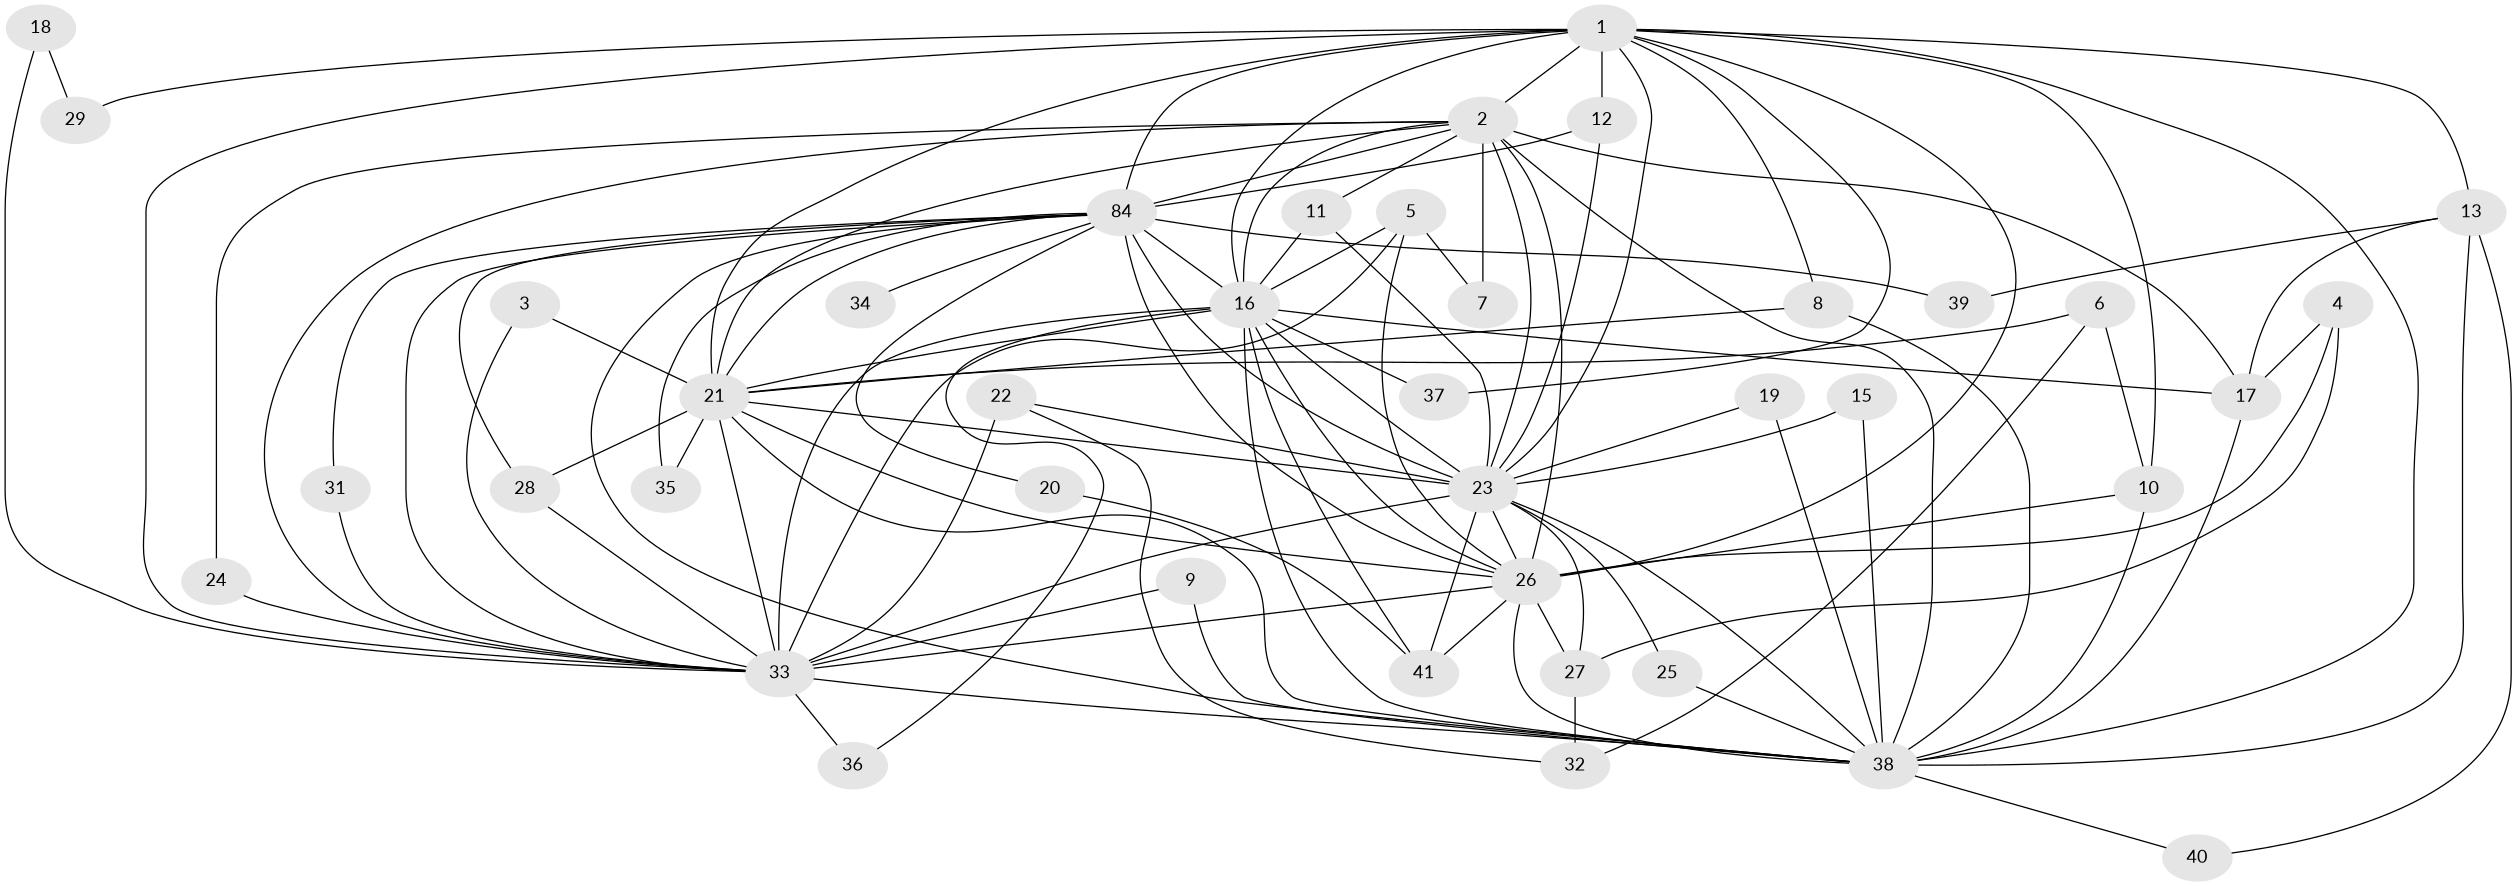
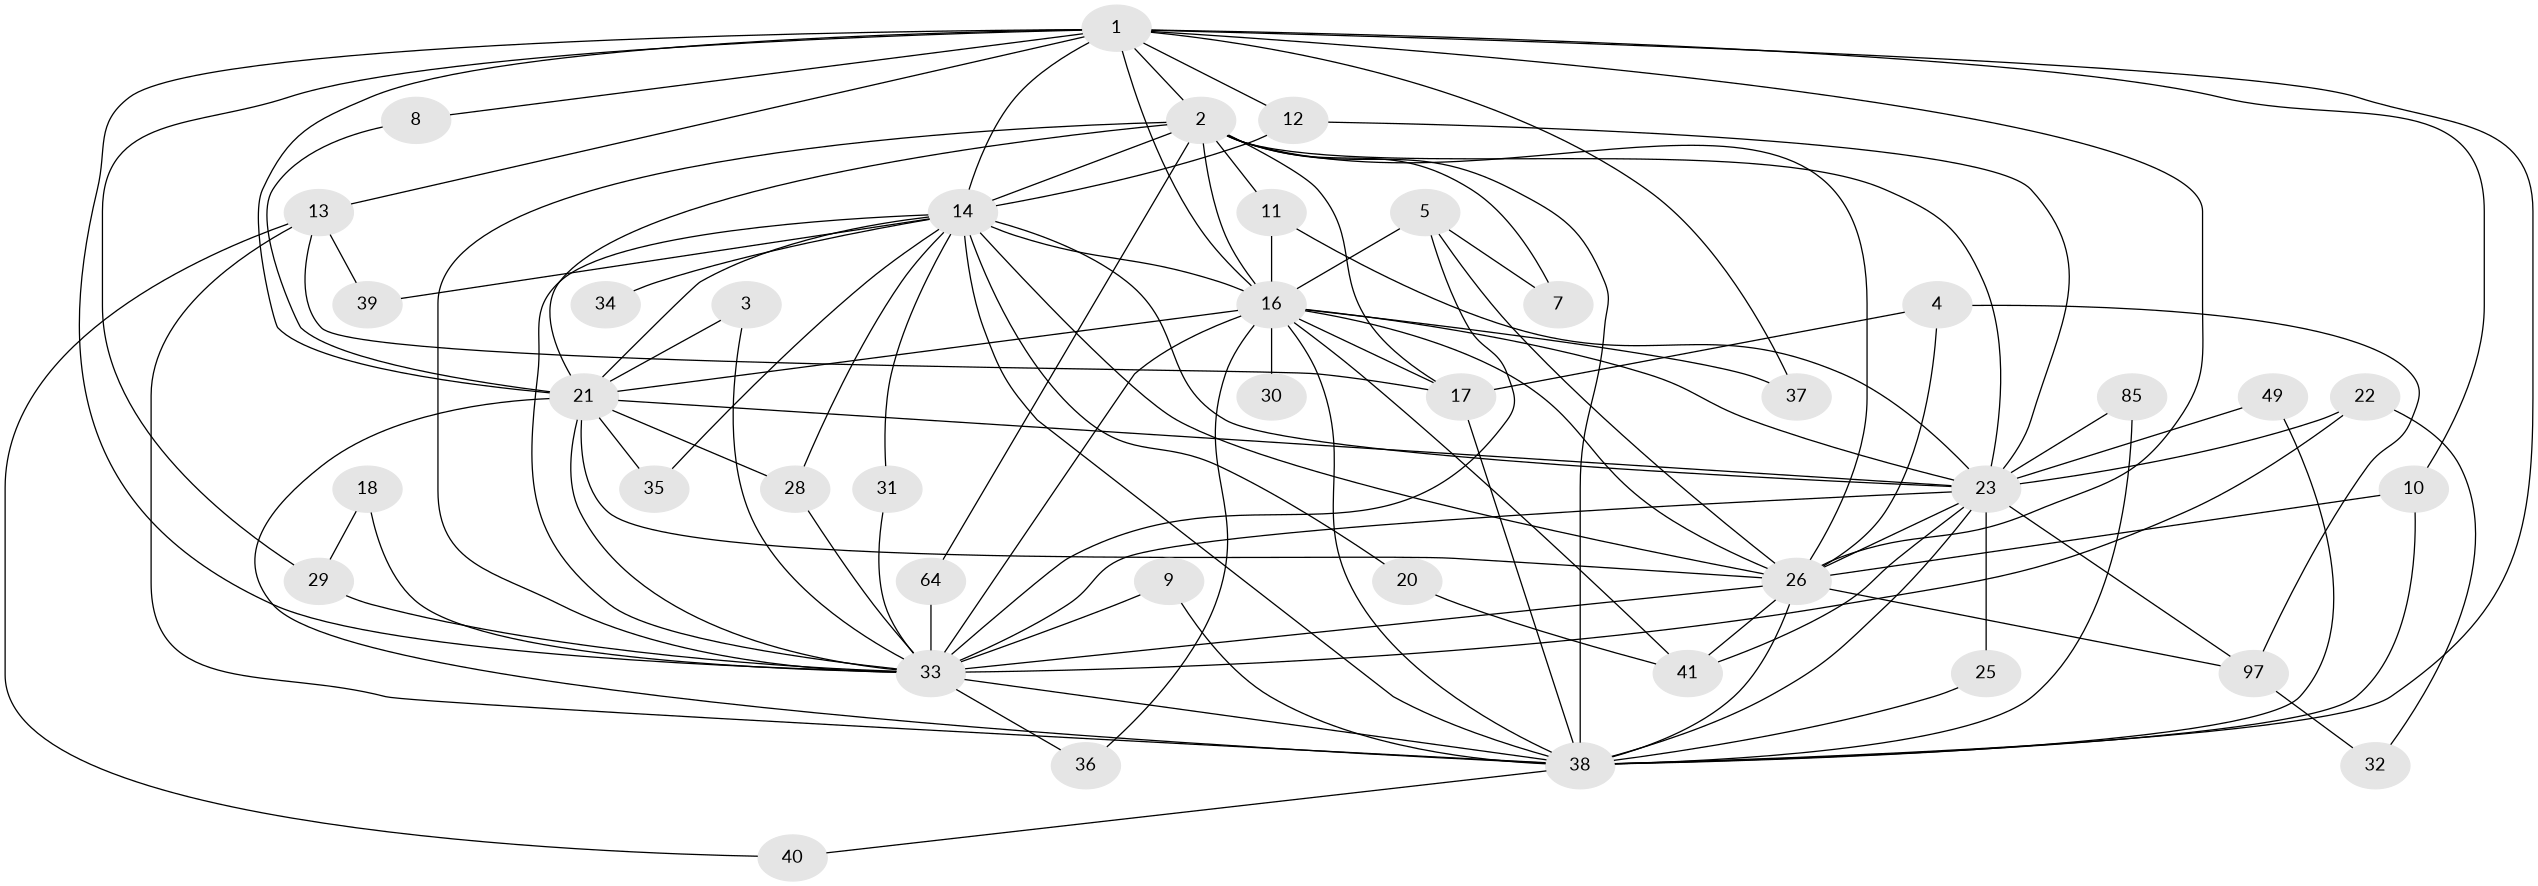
node "84": label "84" -> "14"
edge "1" -- "23": removed
node "6": removed
node "30": added
node "19": label "19" -> "49"
node "15": label "15" -> "85"
edge "8" -- "38": removed
node "24": label "24" -> "64"
edge "29" -- "33": added
node "27": label "27" -> "97"
